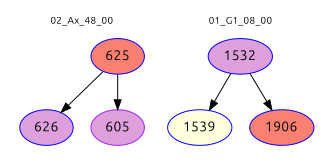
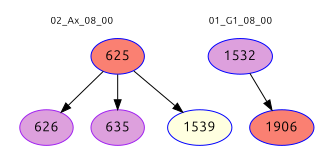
cluster "02_Ax_48_00": label "02_Ax_48_00" -> "02_Ax_08_00"
edge "1532" -> "1539": now "625" -> "1539"
node "626": color blue -> purple
node "605": label "605" -> "635"
